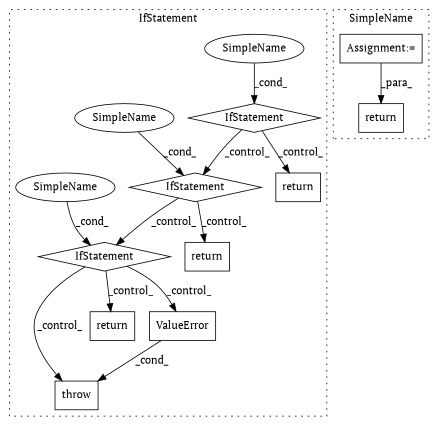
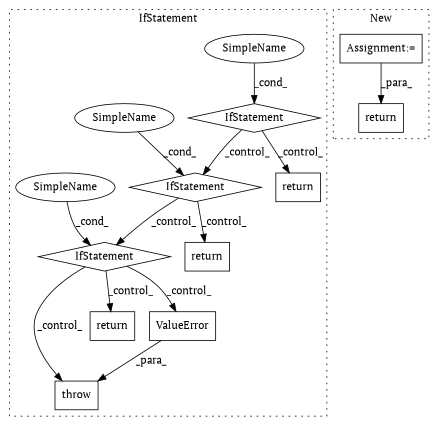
cluster "SimpleName": label "SimpleName" -> "New"
edge "ValueError" -> "throw": label "_cond_" -> "_para_"
